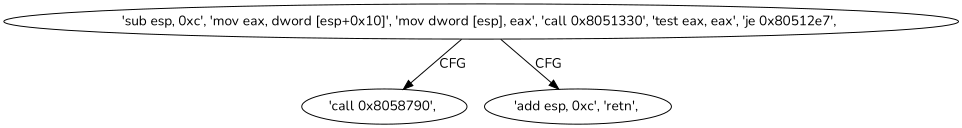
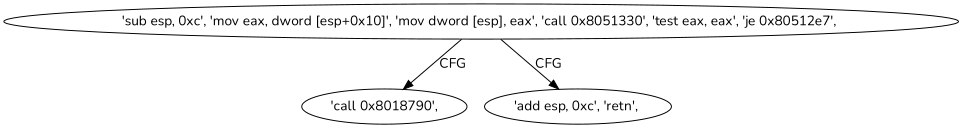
node "'call 0x8058790',": label "'call 0x8058790'," -> "'call 0x8018790',"
